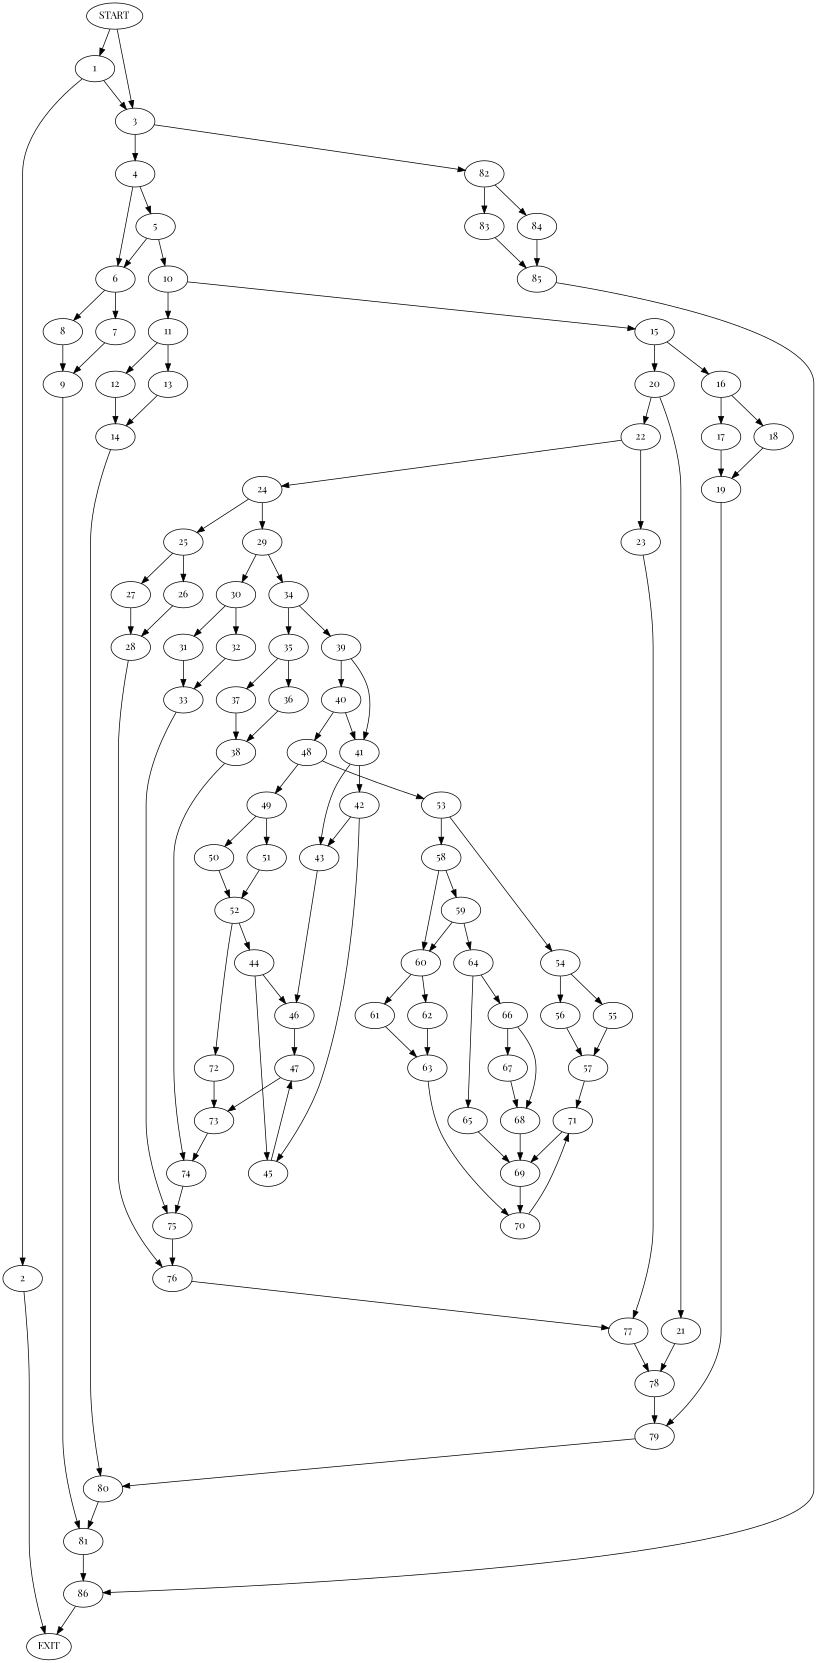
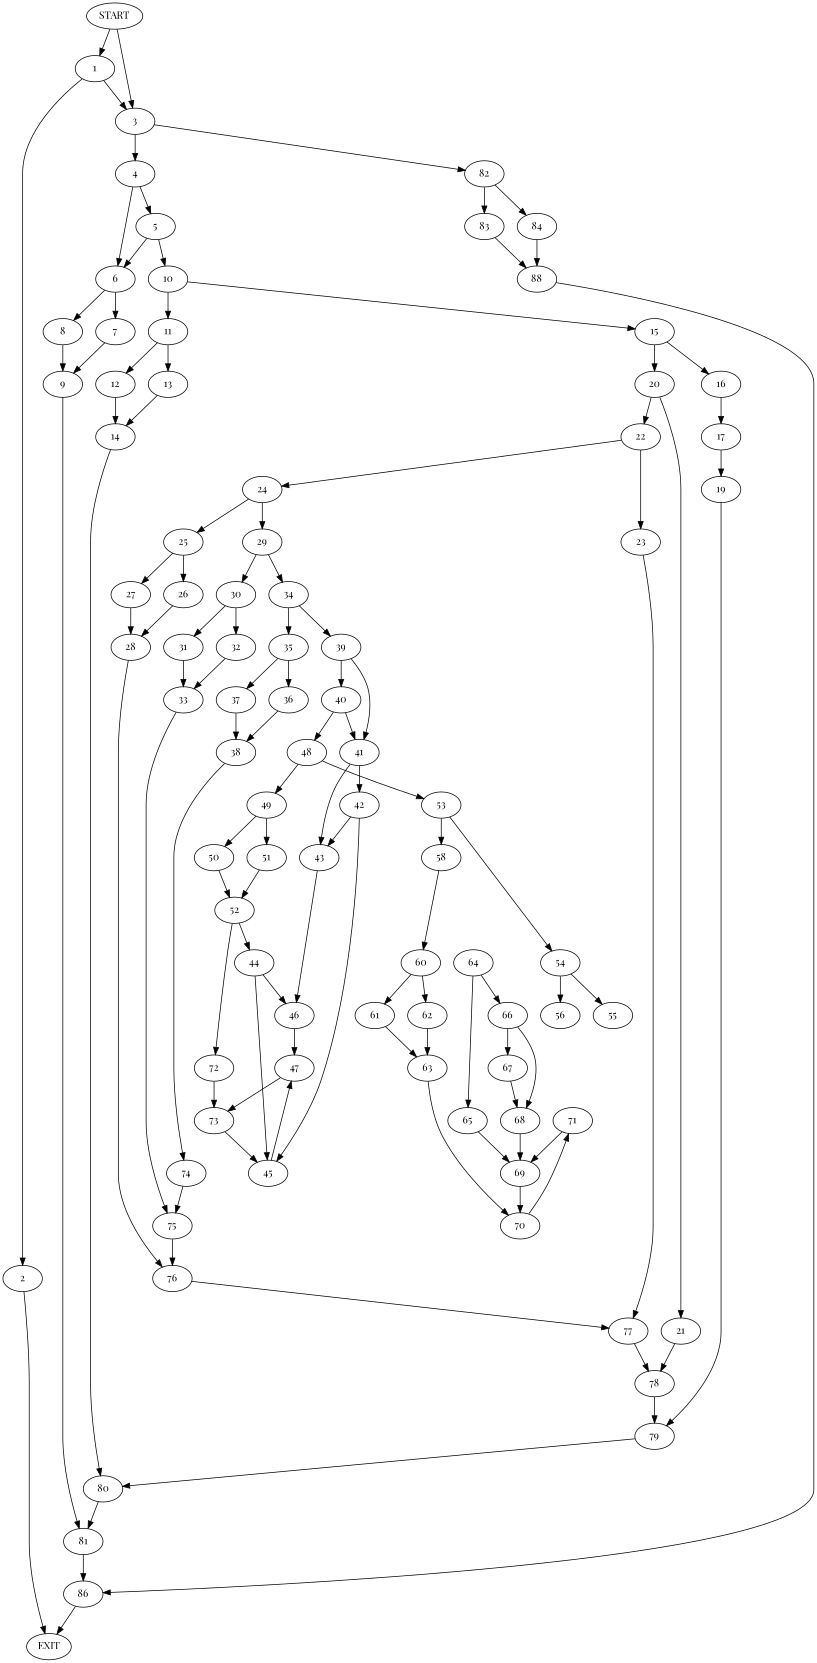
node "85": label "85" -> "88"
node "18": removed
node "59": removed
node "57": removed
edge "73" -> "74": now "73" -> "45"
